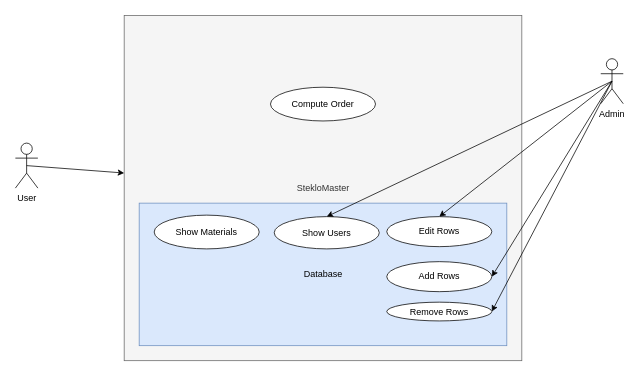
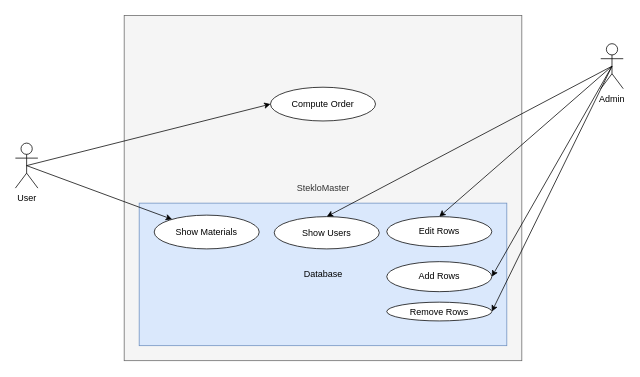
node "Admin": moved (612, 81) -> (612, 66)
edge "User" -> "Compute Order": added
edge "User" -> "StekloMaster": now "User" -> "Show Materials"
